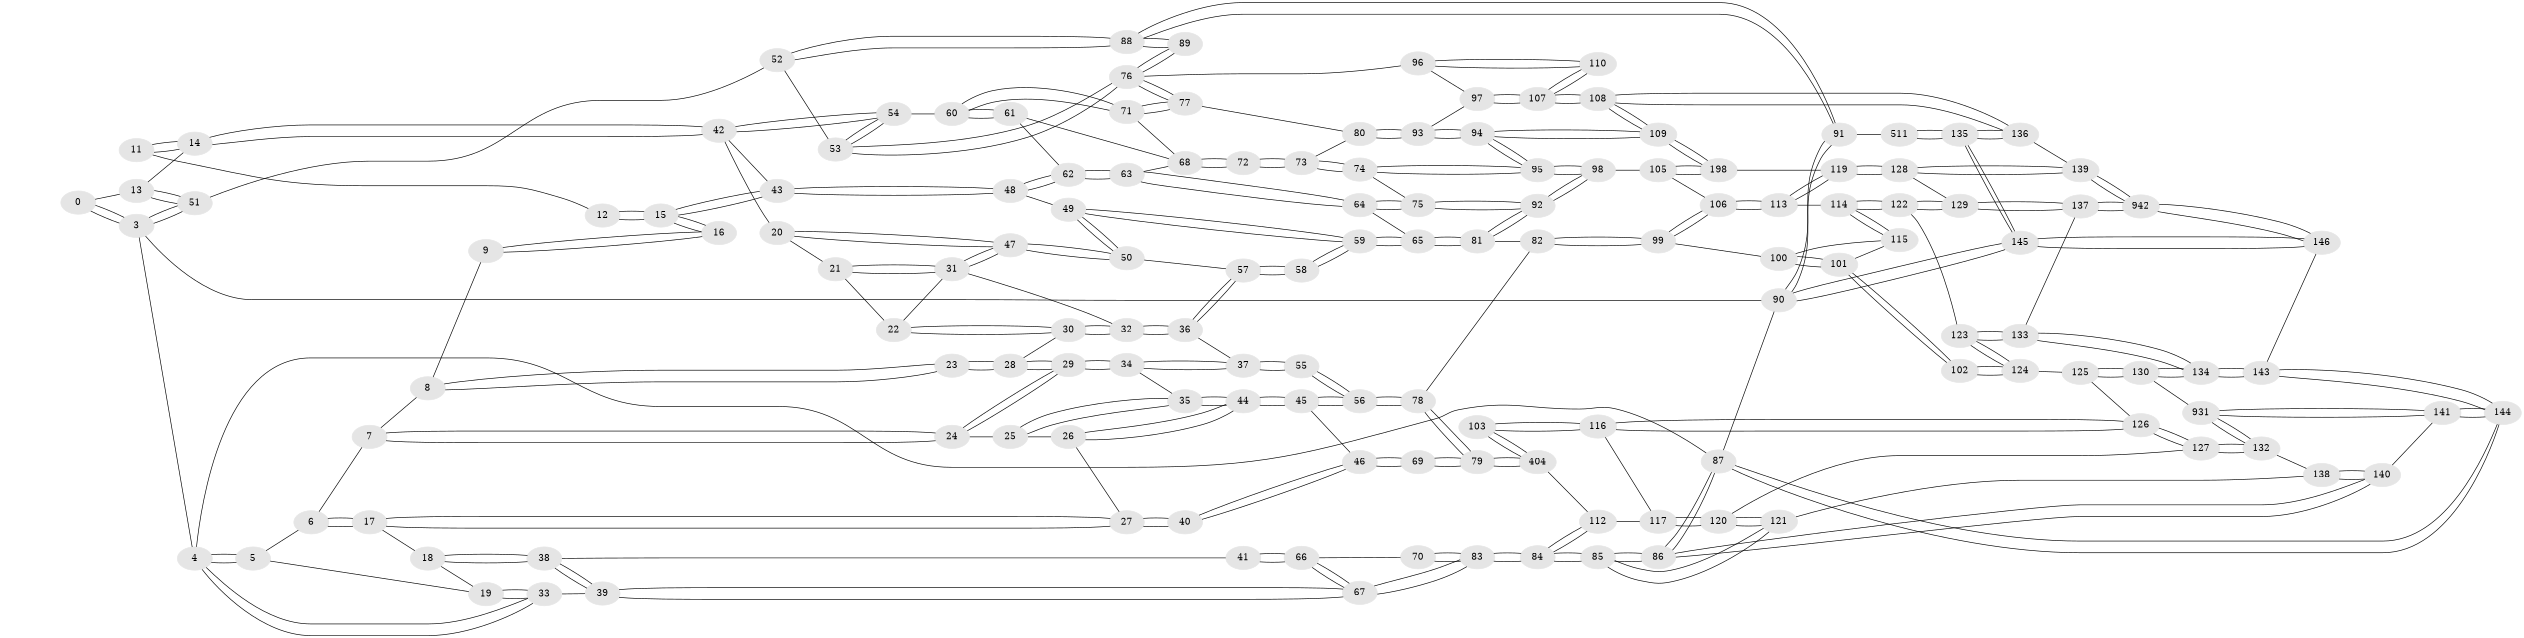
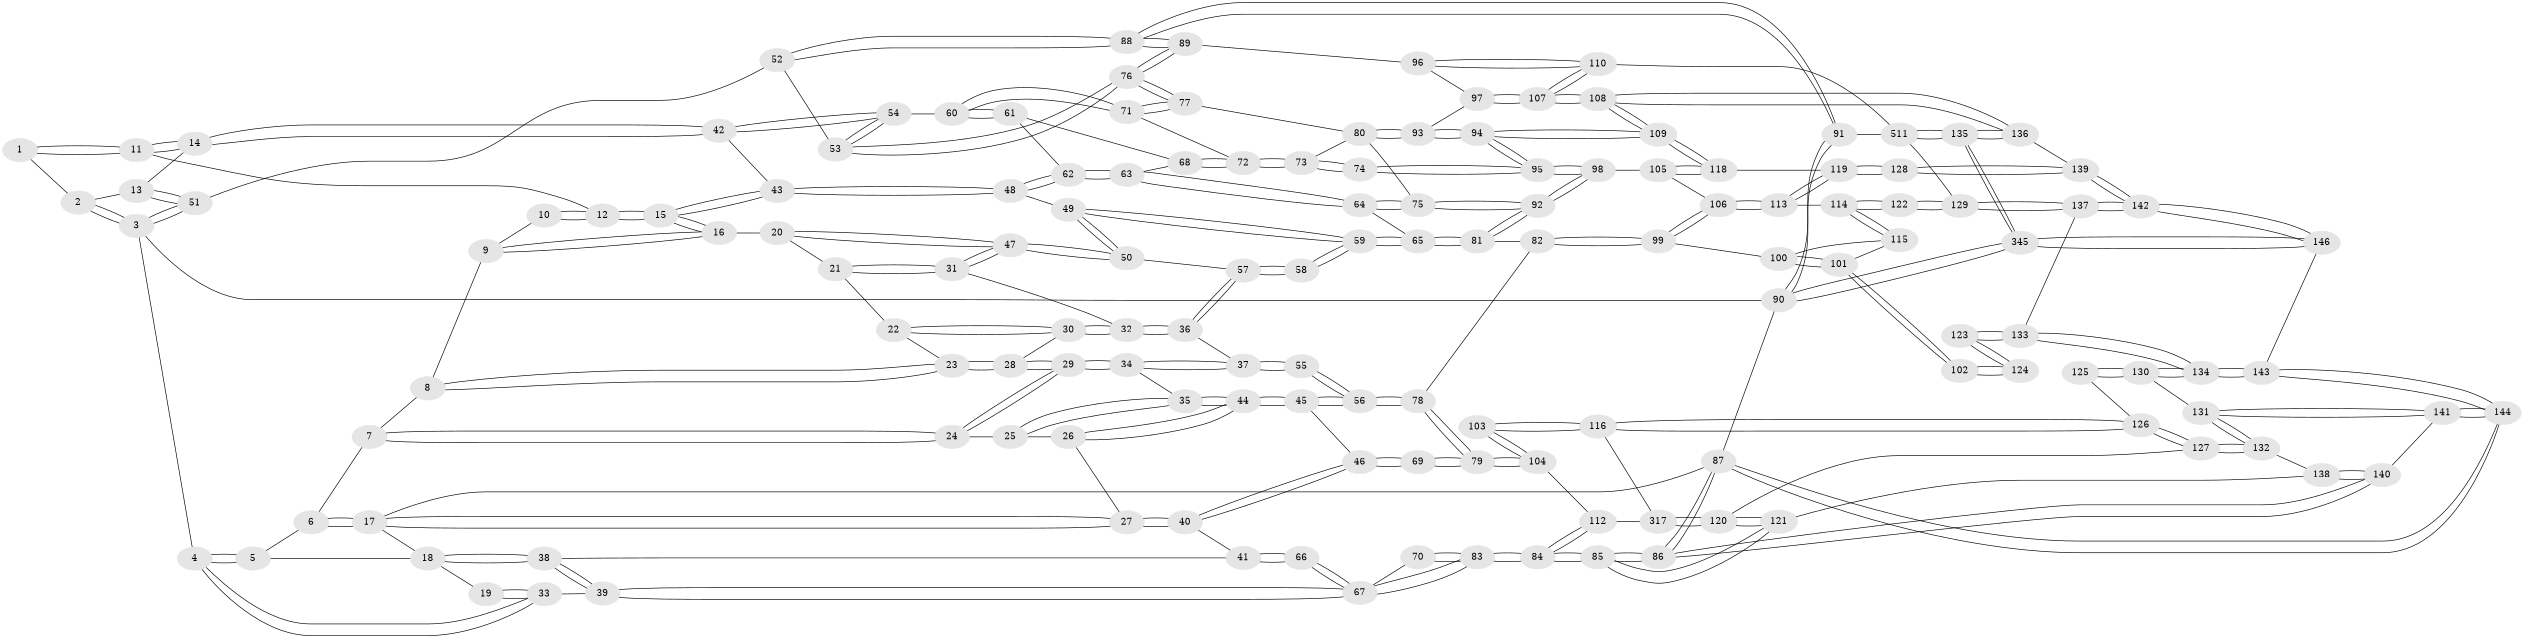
edge "110" -- "511": added
edge "96" -- "76": now "96" -- "89"
edge "71" -- "68": now "71" -- "72"
node "1": added
node "198": label "198" -> "118"
edge "42" -- "20": now "16" -- "20"
edge "74" -- "75": now "80" -- "75"
edge "128" -- "129": now "511" -- "129"
node "0": label "0" -> "2"
node "942": label "942" -> "142"
node "10": added
node "145": label "145" -> "345"
edge "122" -- "123": removed
edge "31" -- "22": now "23" -- "22"
edge "124" -- "125": removed
node "931": label "931" -> "131"
edge "87" -- "4": now "87" -- "17"
node "404": label "404" -> "104"
node "117": label "117" -> "317"
edge "40" -- "41": added
edge "70" -- "66": now "70" -- "67"
edge "5" -- "19": now "5" -- "18"
